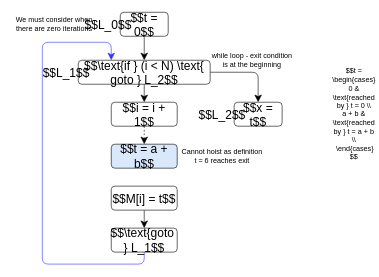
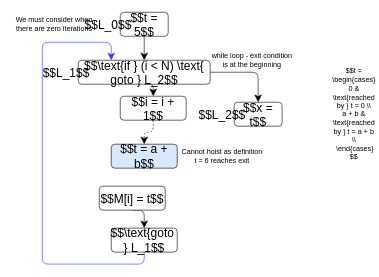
node "$$t = 0$$": label "$$t = 0$$" -> "$$t = 5$$"
node "$$i = i + 1$$": moved (144, 114) -> (153, 108)
node "$$M[i] = t$$": moved (144, 198) -> (132, 198)
